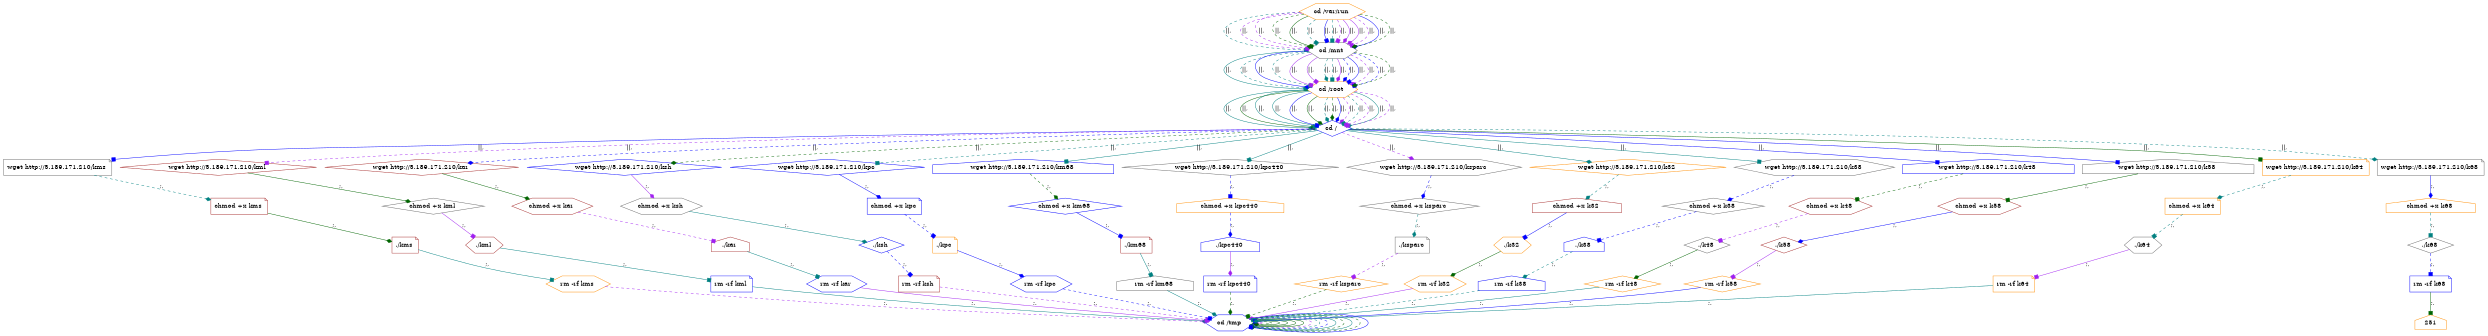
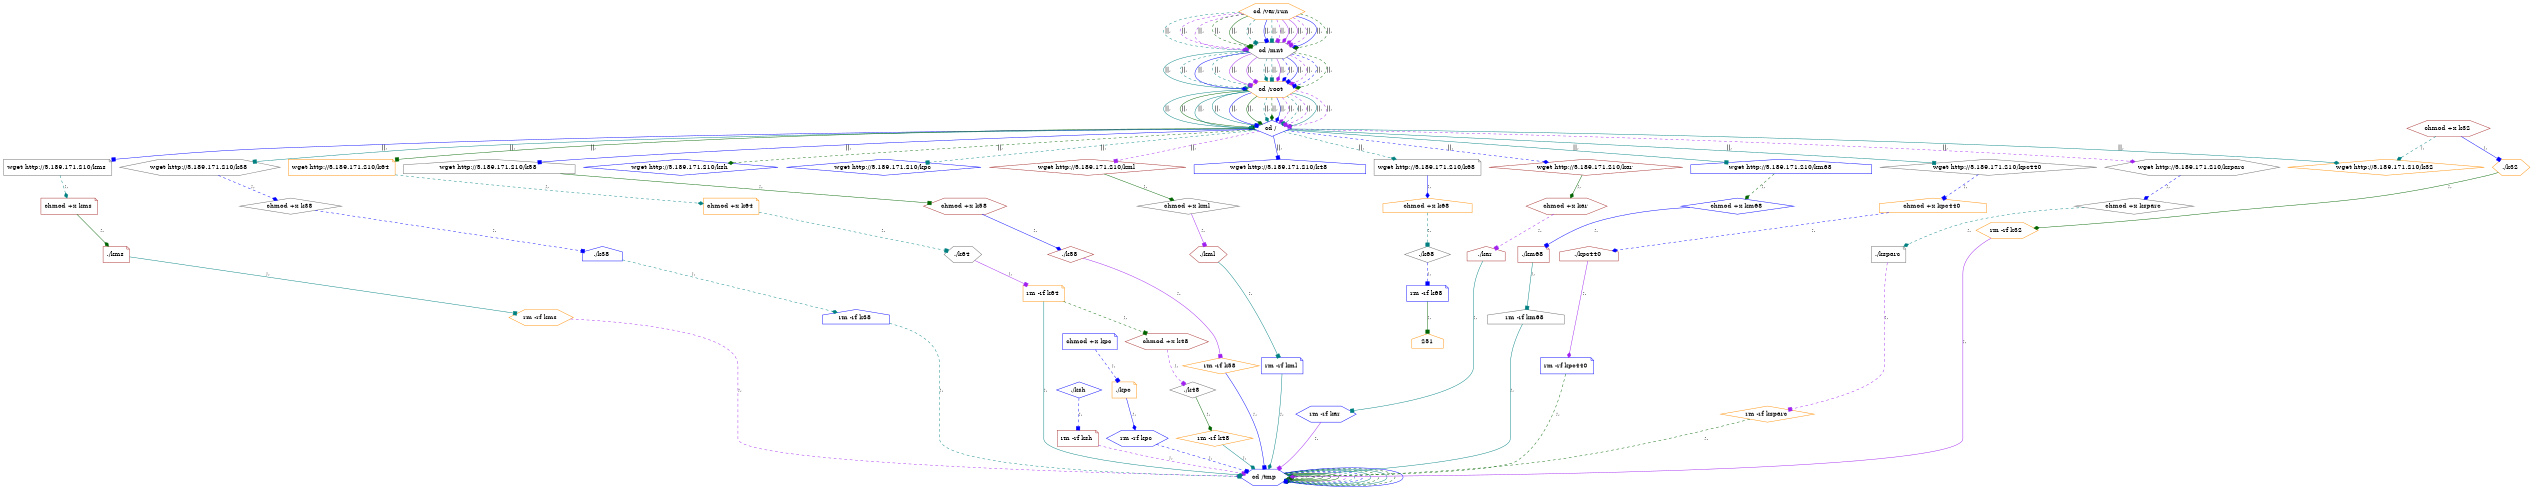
edge "wget http://5.189.171.210/kpc" -> "chmod +x kpc": removed, label ";,"
edge "wget http://5.189.171.210/k32" -> "chmod +x k32": reversed
edge "wget http://5.189.171.210/k48" -> "chmod +x k48": now "rm -rf k64" -> "chmod +x k48"
node "chmod +x ksh": removed
node "chmod +x k32": shape house -> hexagon
node "./kpc440": color blue -> brown
edge "rm -rf ksparc" -> "cd /tmp": arrowhead box -> diamond
